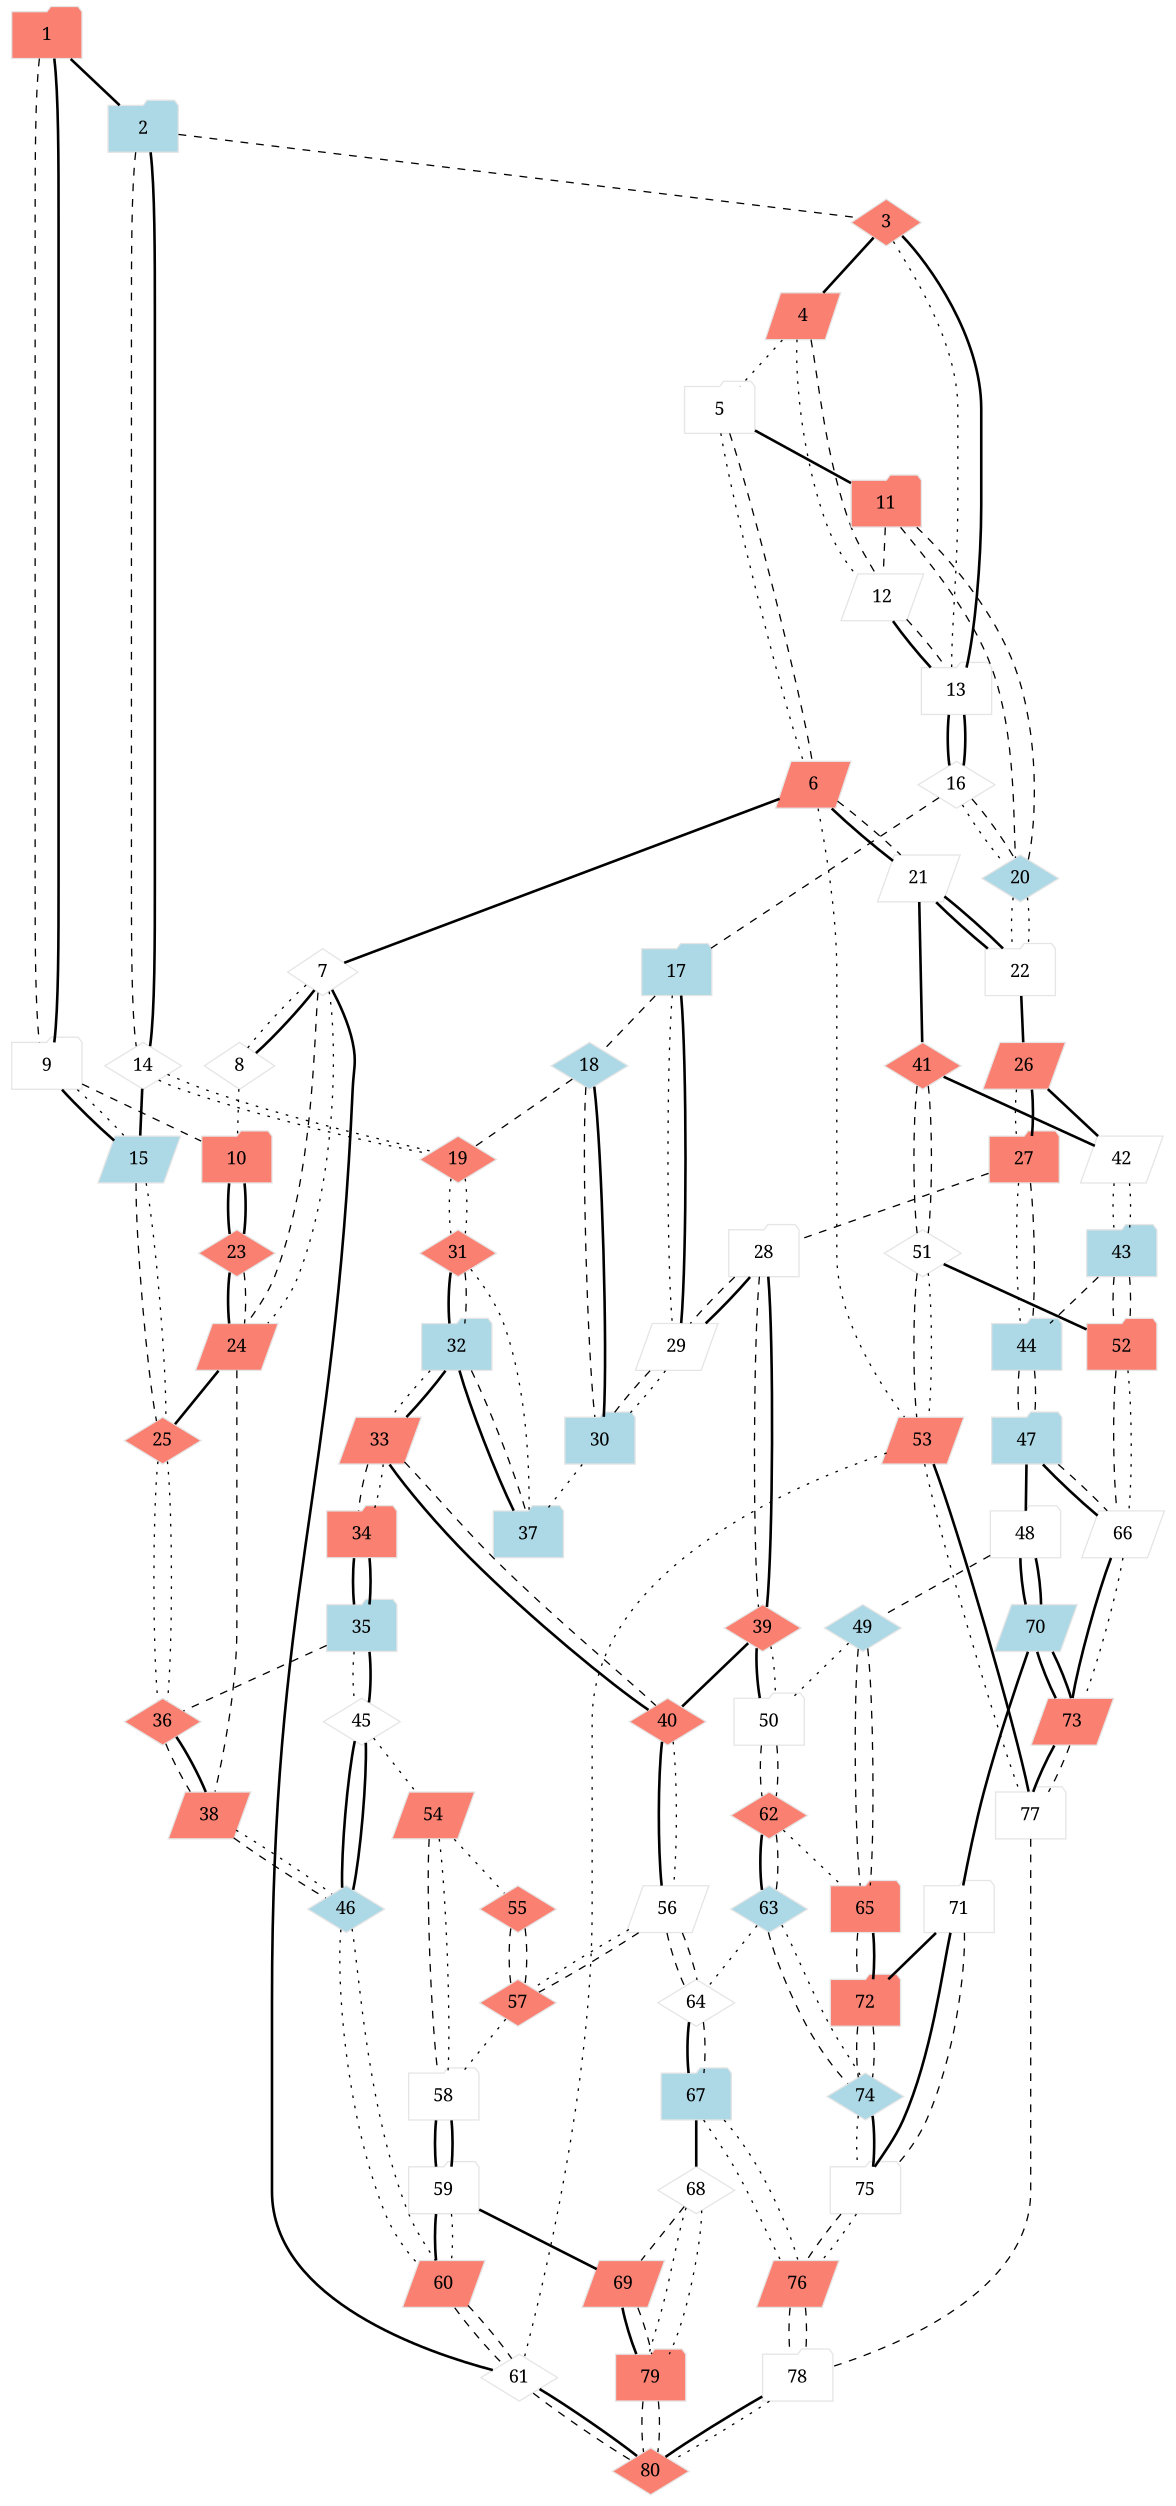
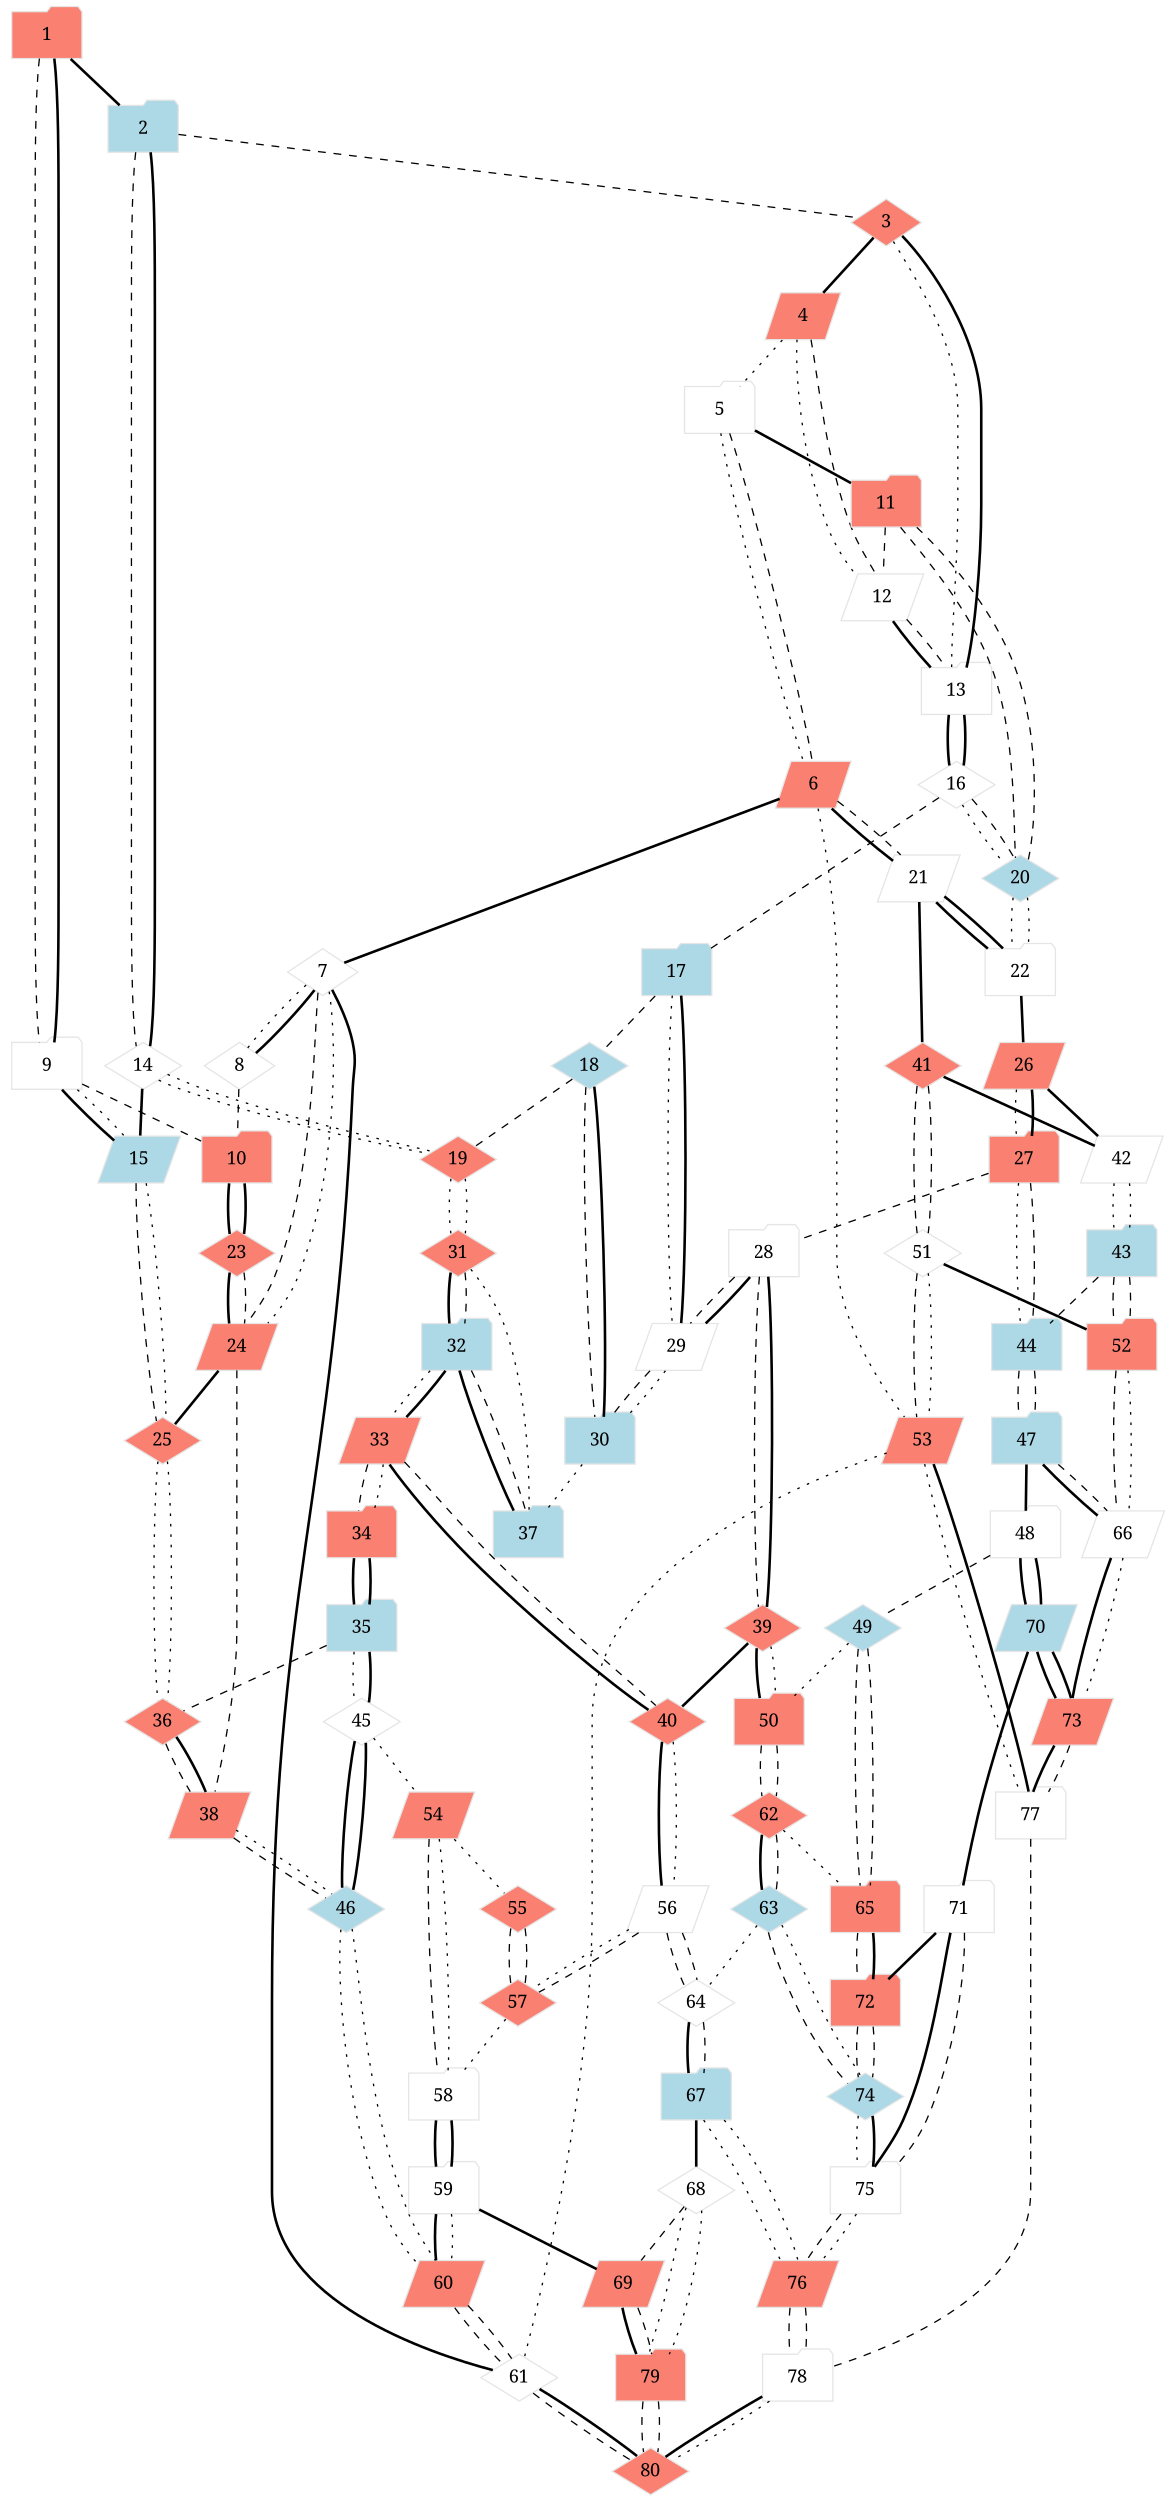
edge "8" -- "10": style dotted -> dashed
node "50": fillcolor white -> salmon
